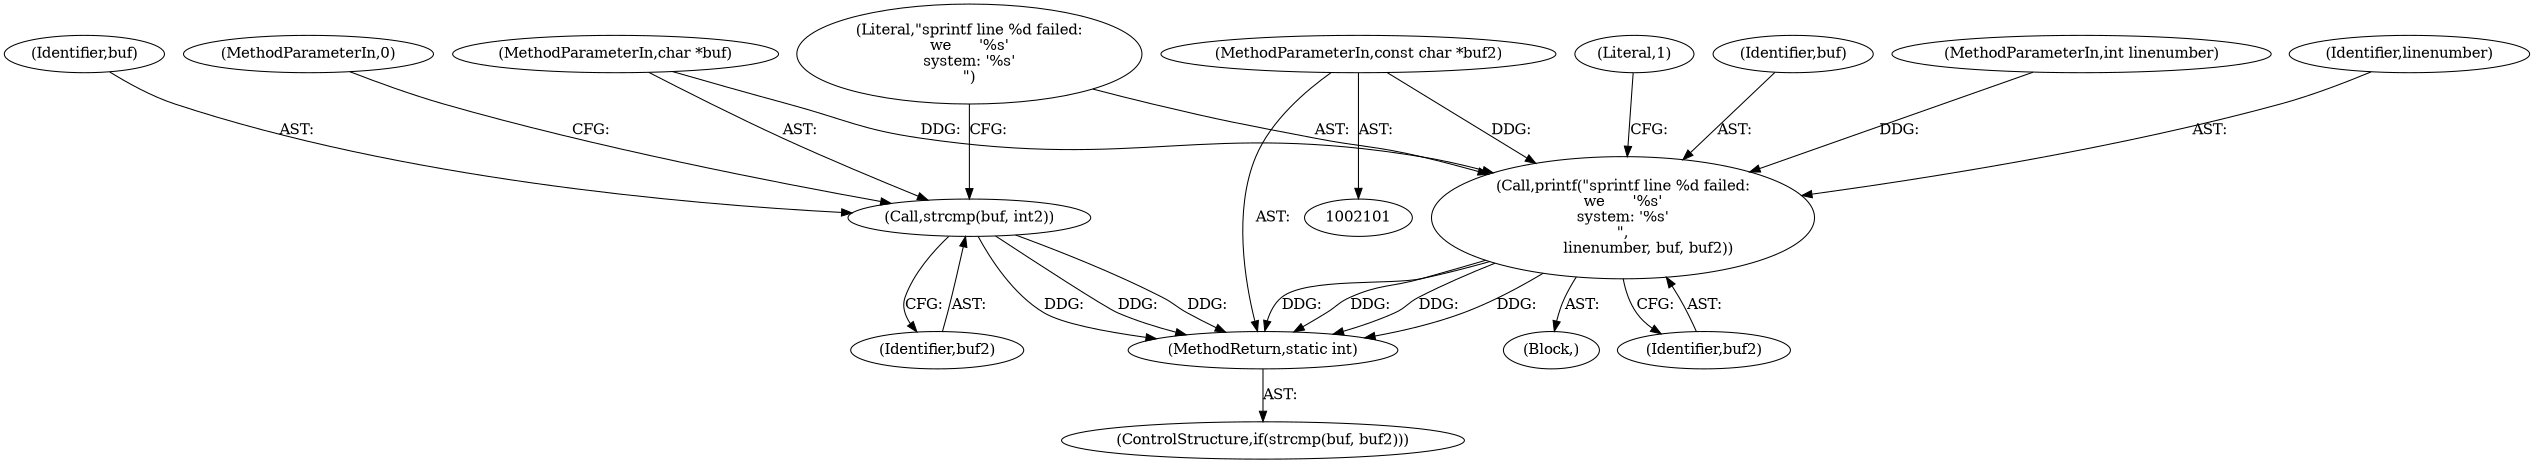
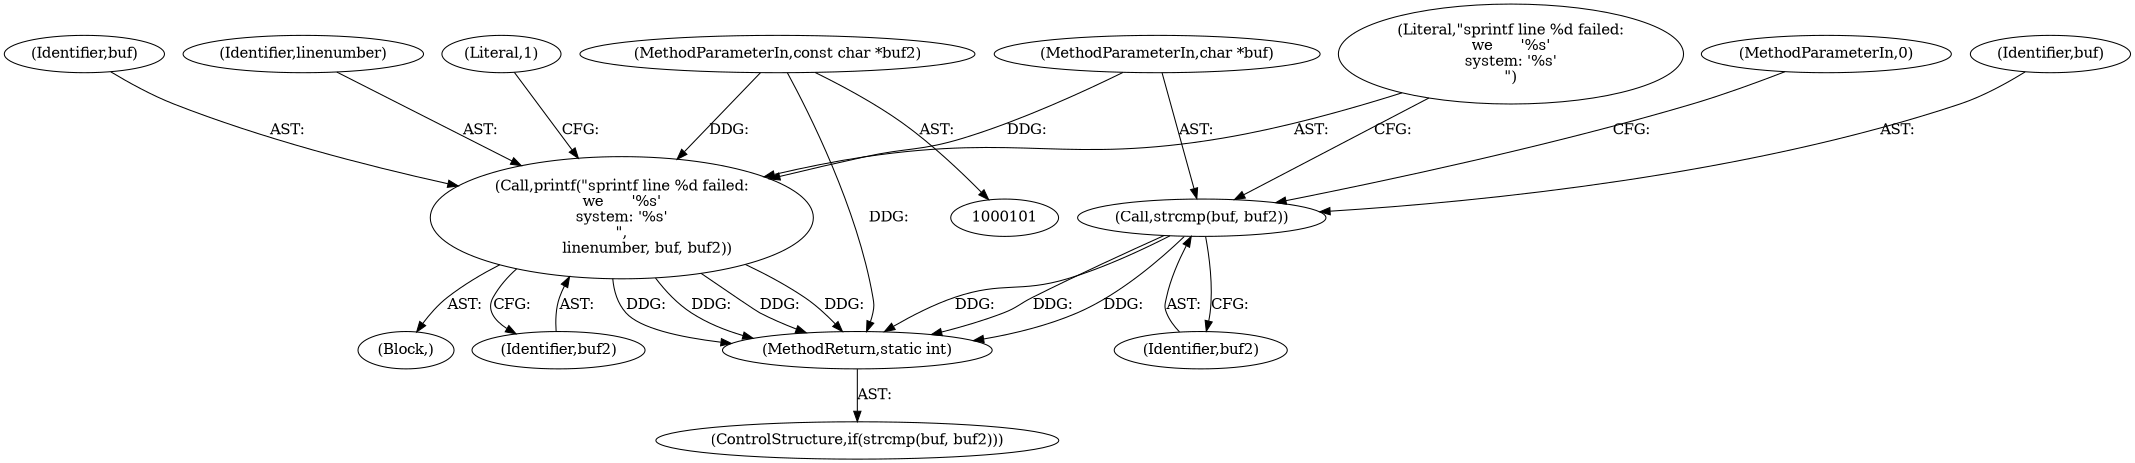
node "(MethodParameterIn,int linenumber)": removed
node "(Call,strcmp(buf, int2))": label "(Call,strcmp(buf, int2))" -> "(Call,strcmp(buf, buf2))"
edge "(MethodParameterIn,const char *buf2)" -> "(MethodReturn,static int)": label "AST: " -> "DDG: "
node "1002101": label "1002101" -> "1000101"
